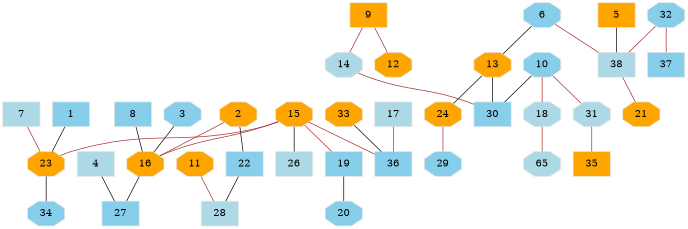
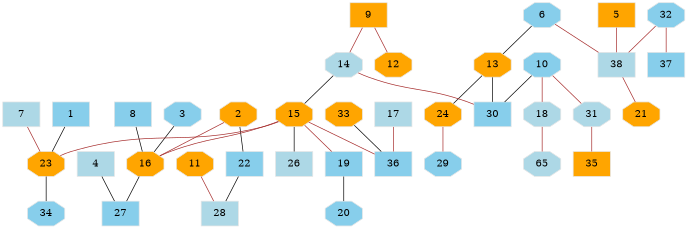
edge "5" -- "38": color black -> brown
edge "14" -- "15": added
